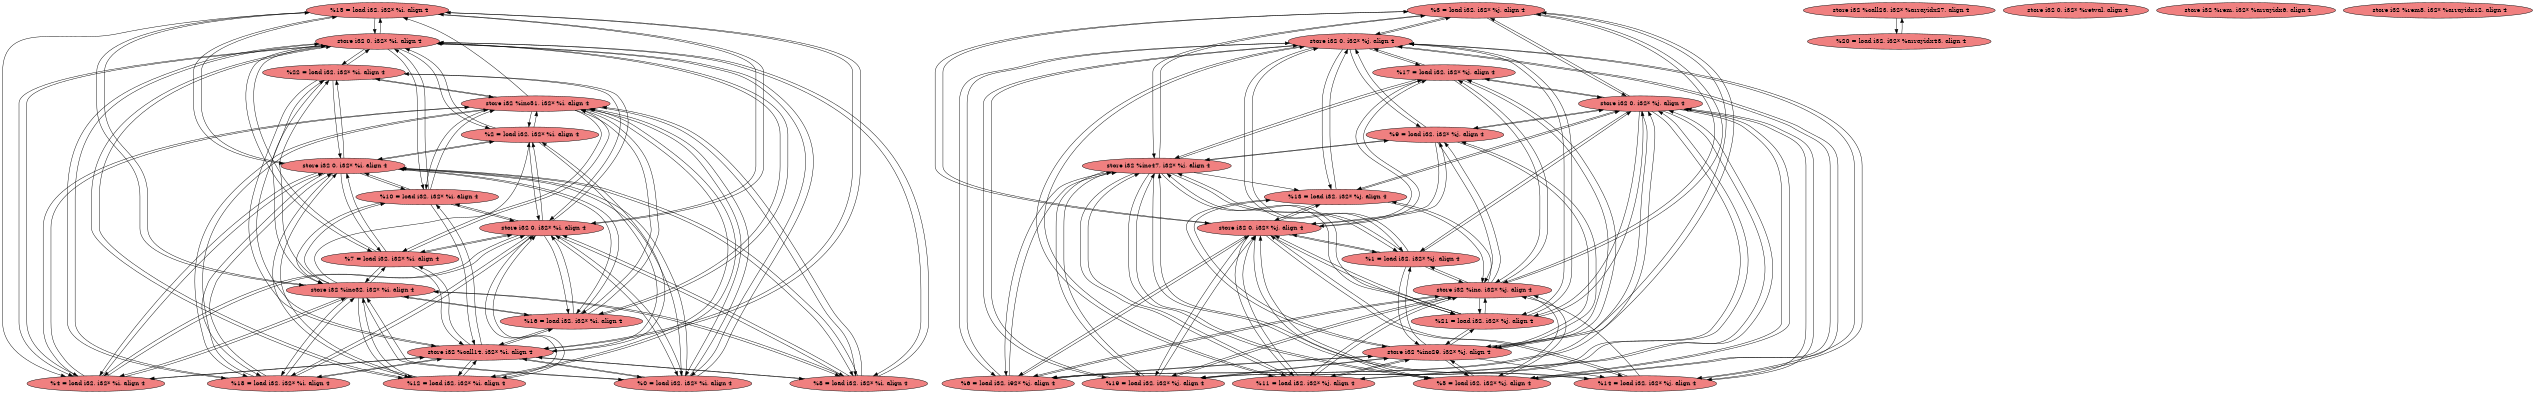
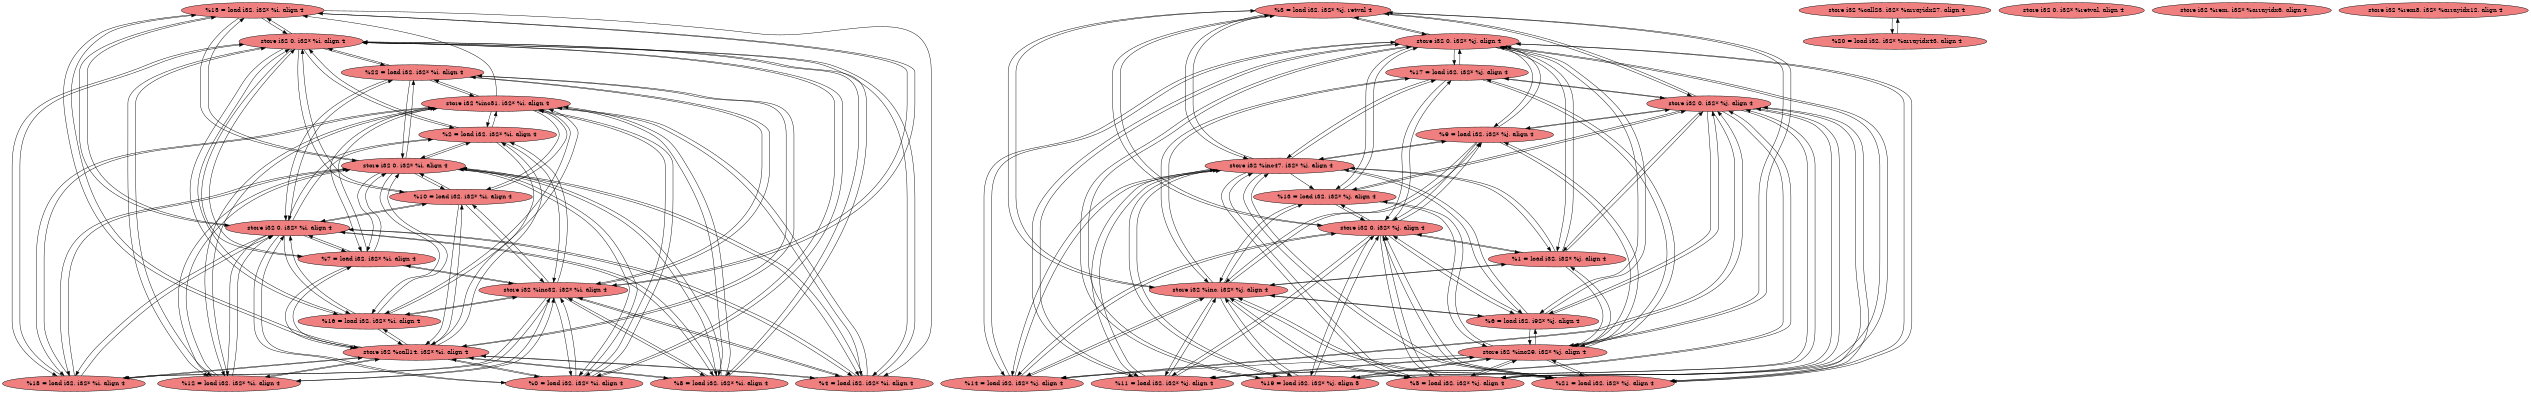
node "%3 = load i32, i32* %j, align 4": label "%3 = load i32, i32* %j, align 4" -> "%3 = load i32, i32* %j, retval 4"
edge "%2 = load i32, i32* %i, align 4" -> "store i32 %inc32, i32* %i, align 4": added
edge "store i32 %inc, i32* %j, align 4" -> "%14 = load i32, i32* %j, align 4": added
node "%19 = load i32, i32* %j, align 4": label "%19 = load i32, i32* %j, align 4" -> "%19 = load i32, i32* %j, align 5"
